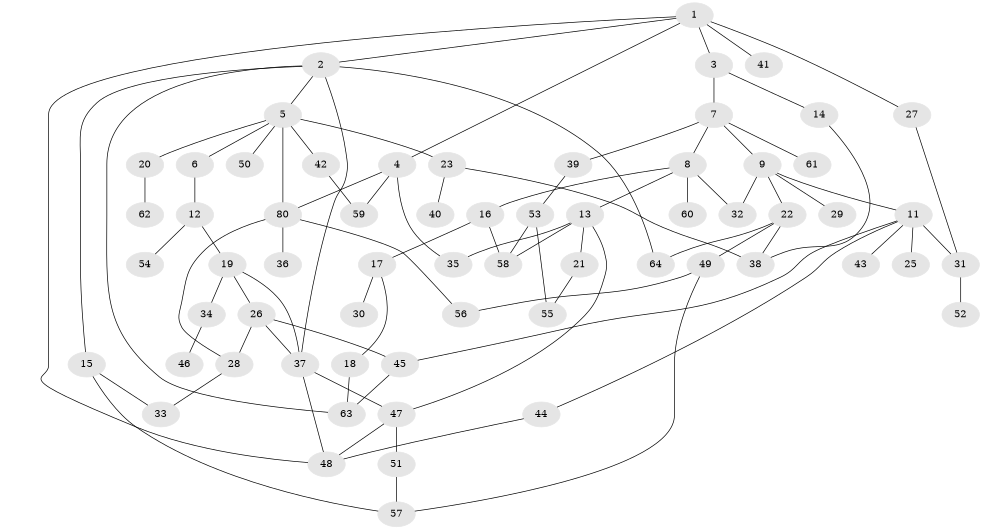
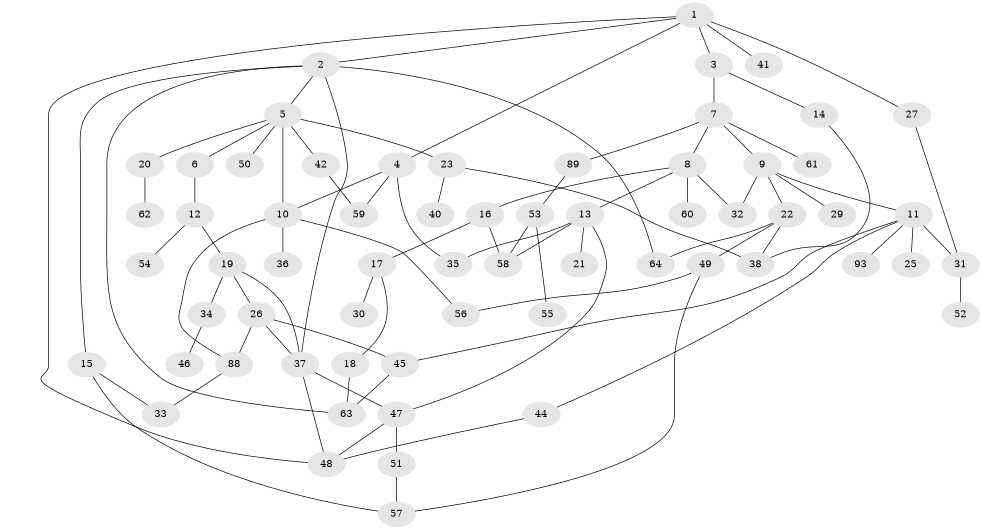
node "39": label "39" -> "89"
node "80": label "80" -> "10"
node "43": label "43" -> "93"
edge "21" -- "55": removed
node "28": label "28" -> "88"
